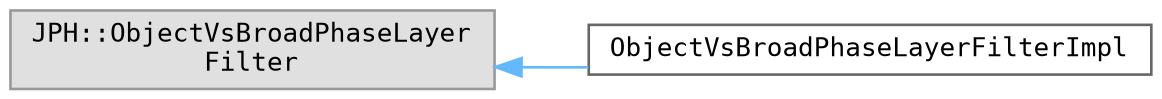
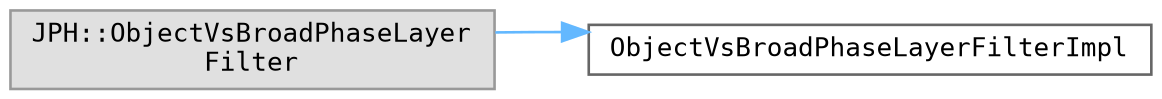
edge "ObjectVsBroadPhaseLayerFilterImpl" -> "JPH::ObjectVsBroadPhaseLayer Filter": reversed
